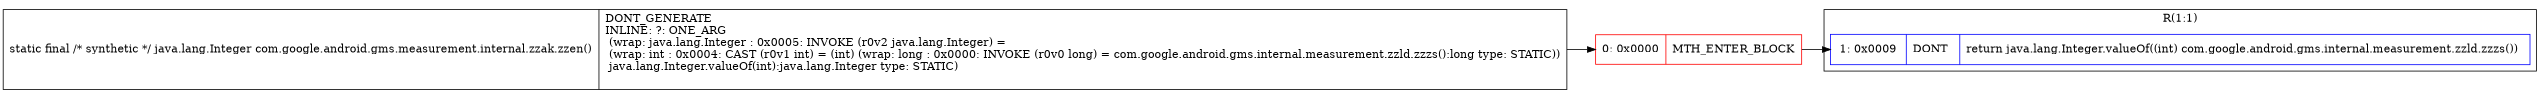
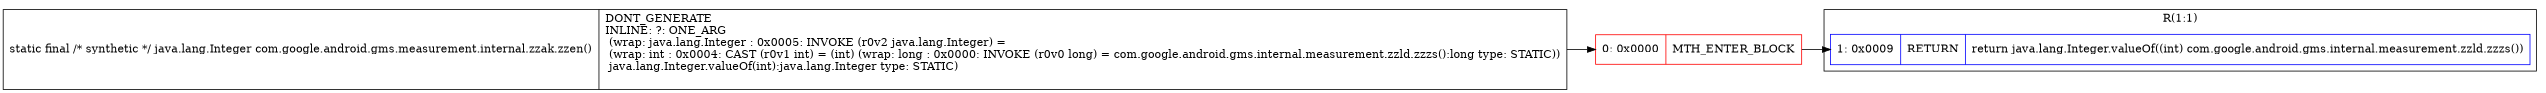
node "1: 0x0009": text "DONT" -> "RETURN"
